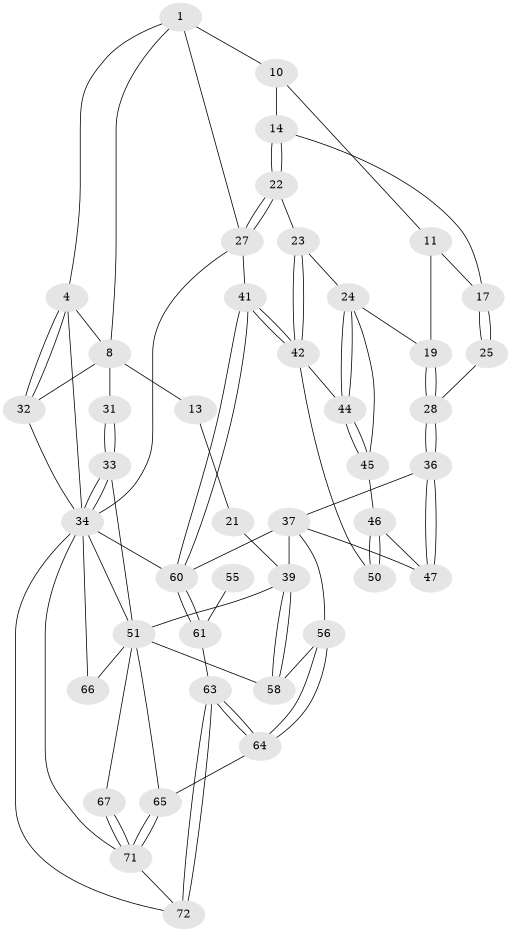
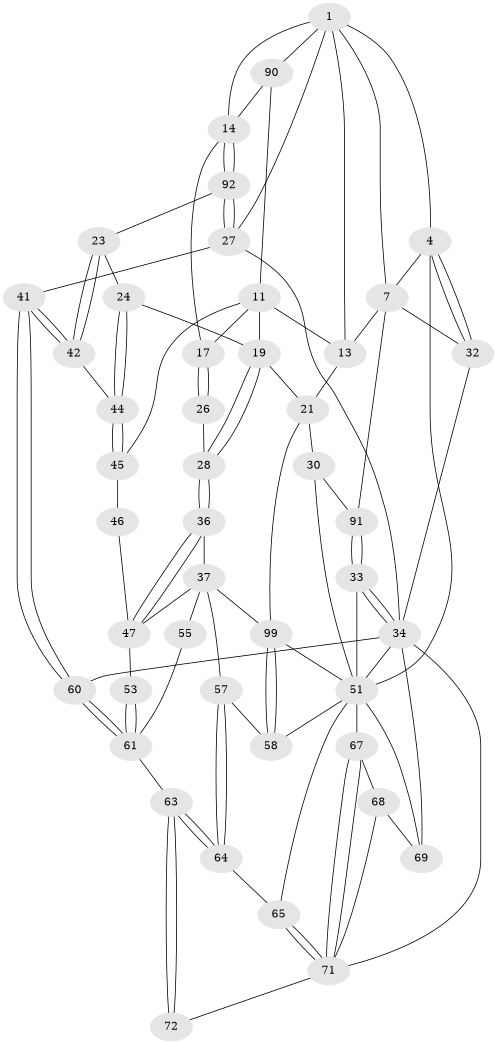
edge "1" -- "14": added
node "10": label "10" -> "90"
node "22": label "22" -> "92"
edge "1" -- "13": added
edge "11" -- "13": added
node "8": label "8" -> "7"
node "25": label "25" -> "26"
edge "24" -- "45": now "11" -- "45"
edge "19" -- "21": added
edge "4" -- "34": now "4" -- "51"
node "31": label "31" -> "91"
node "30": added
edge "37" -- "60": now "37" -- "55"
node "39": label "39" -> "99"
node "50": removed
node "56": label "56" -> "57"
node "66": label "66" -> "69"
node "53": added
edge "34" -- "72": removed
node "68": added
